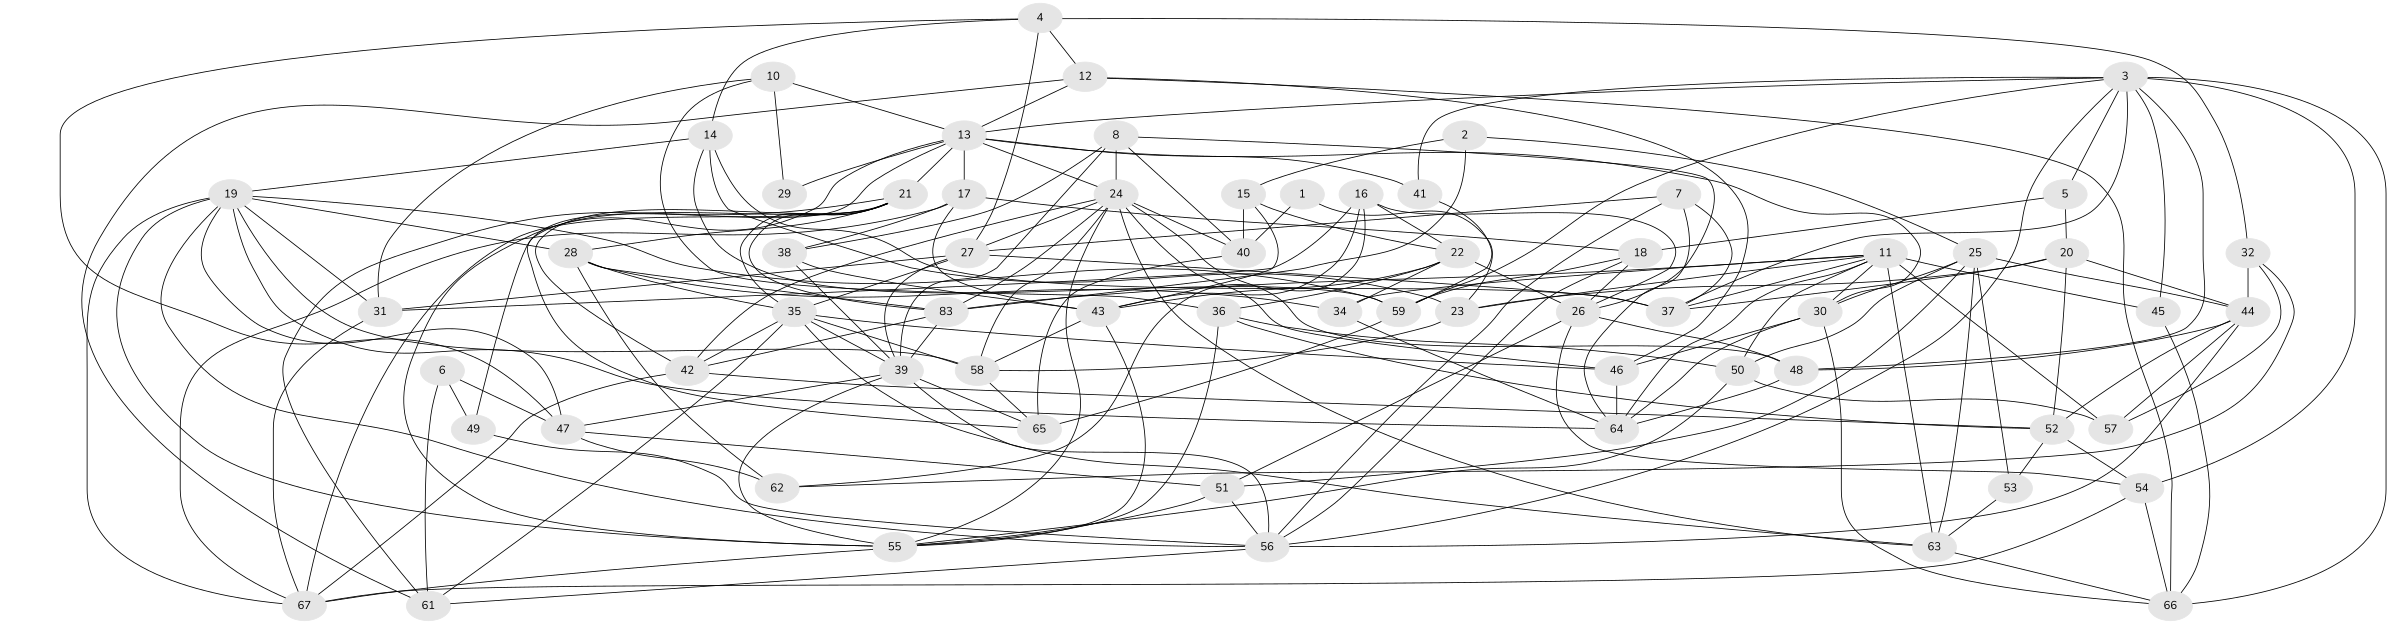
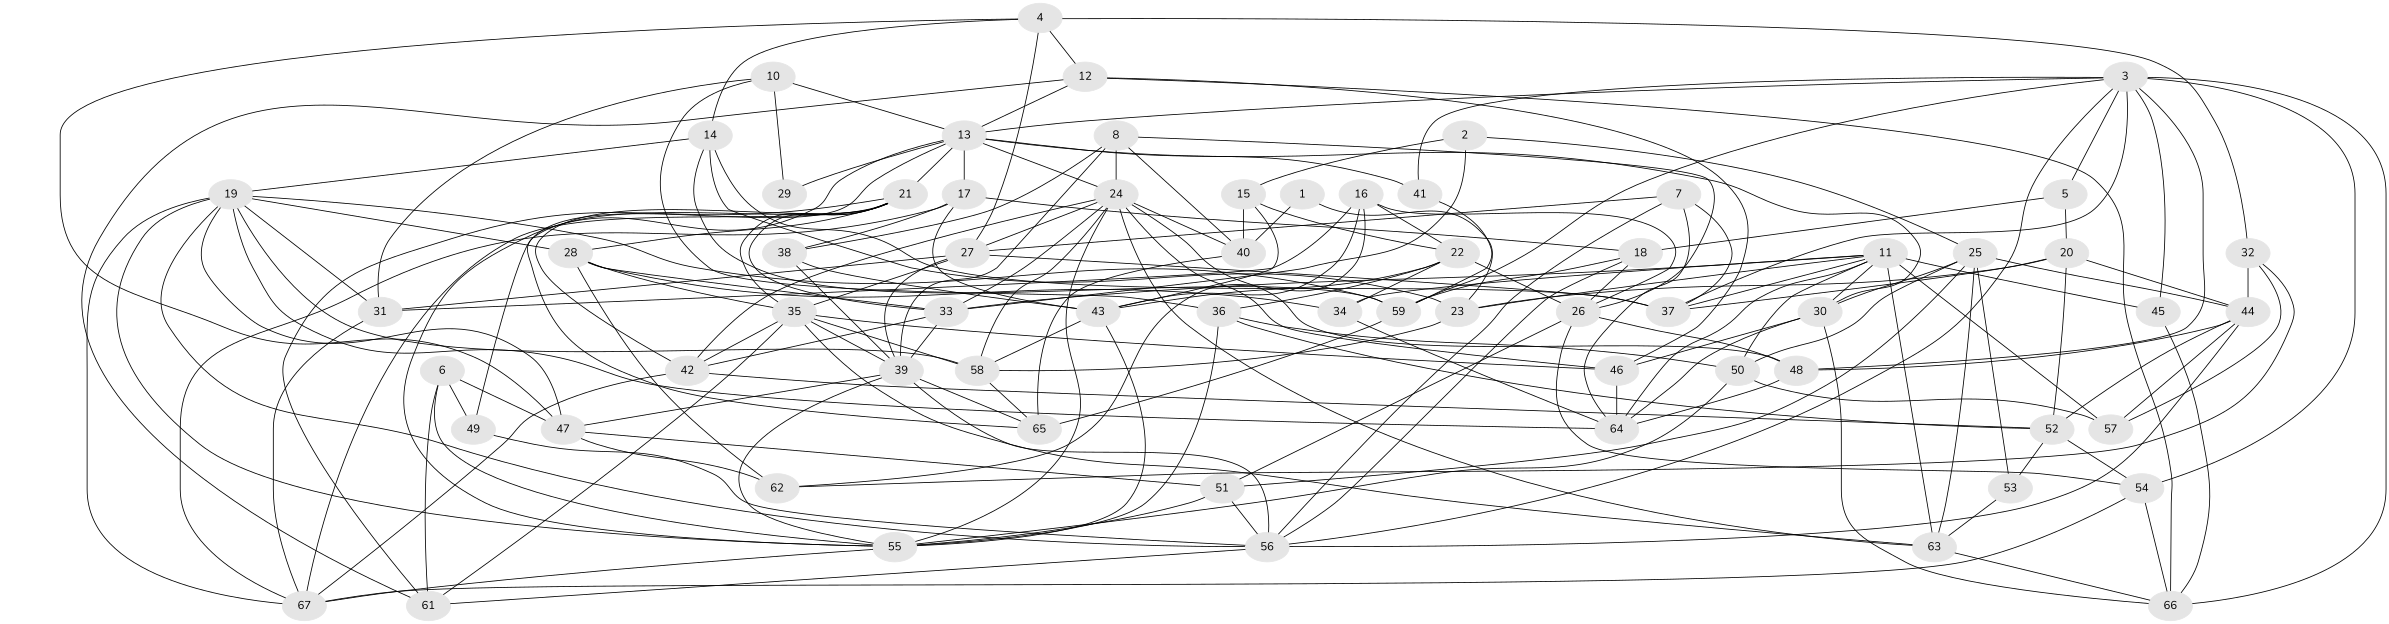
node "83": label "83" -> "33"
edge "6" -- "55": added
